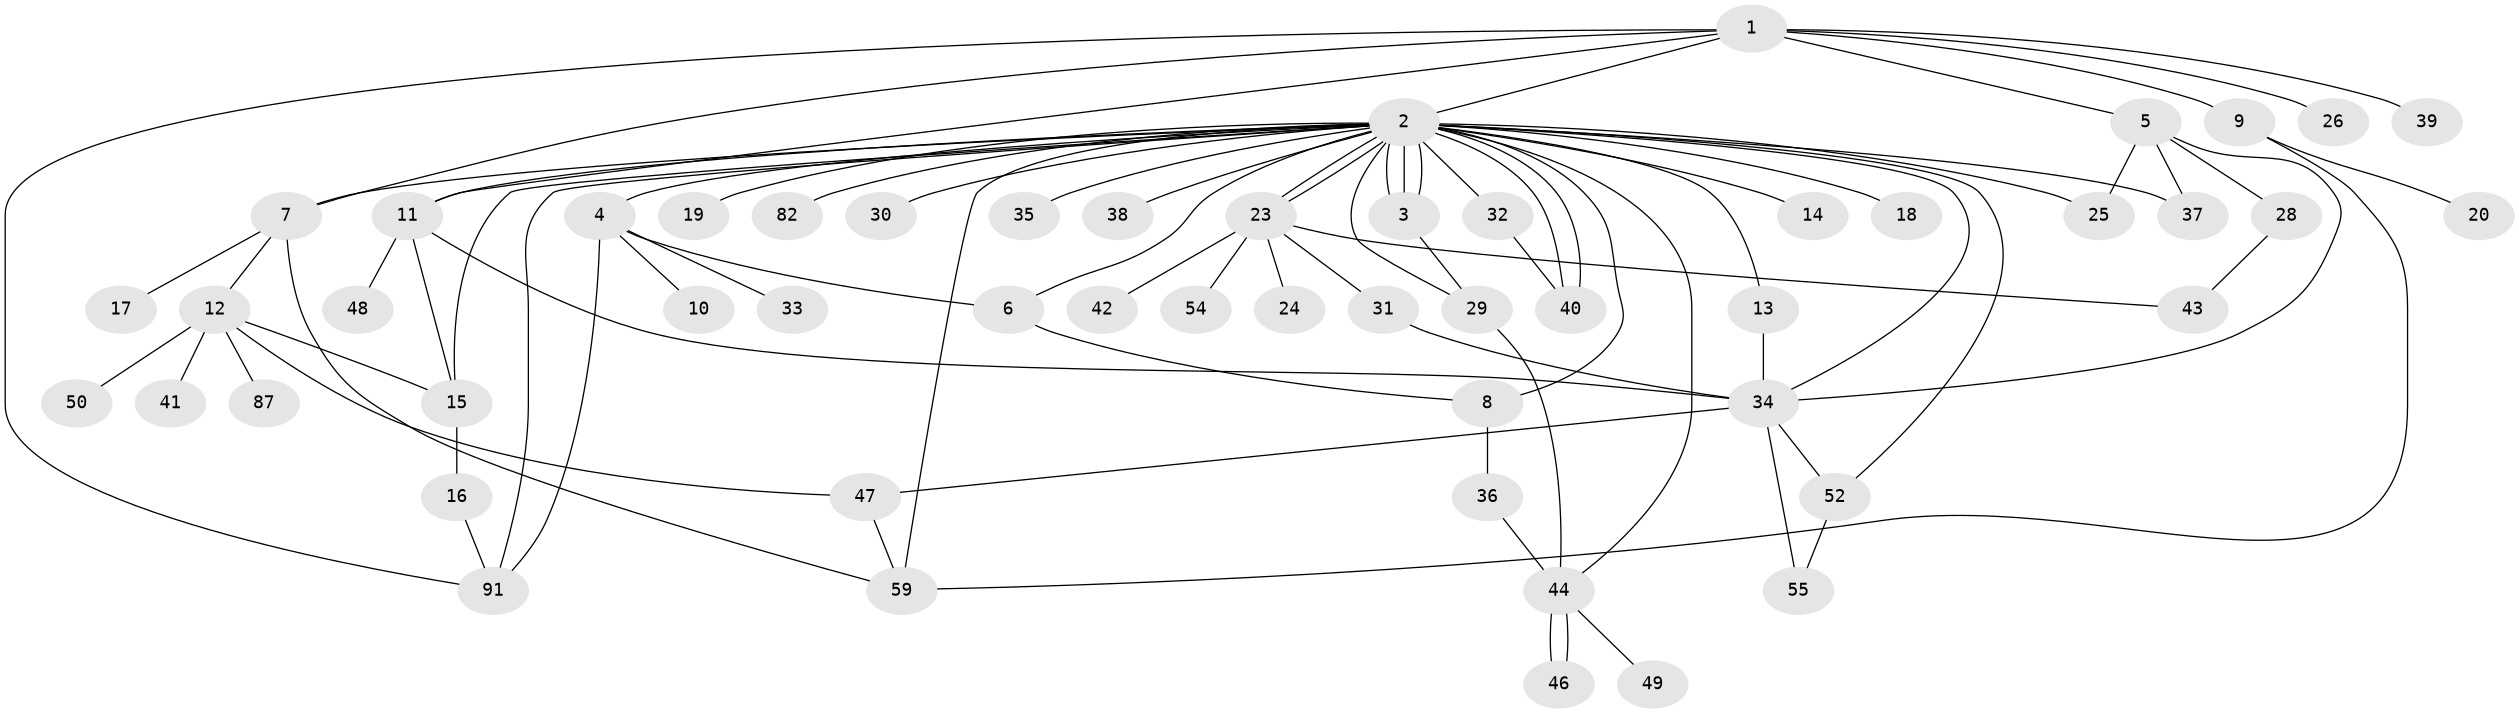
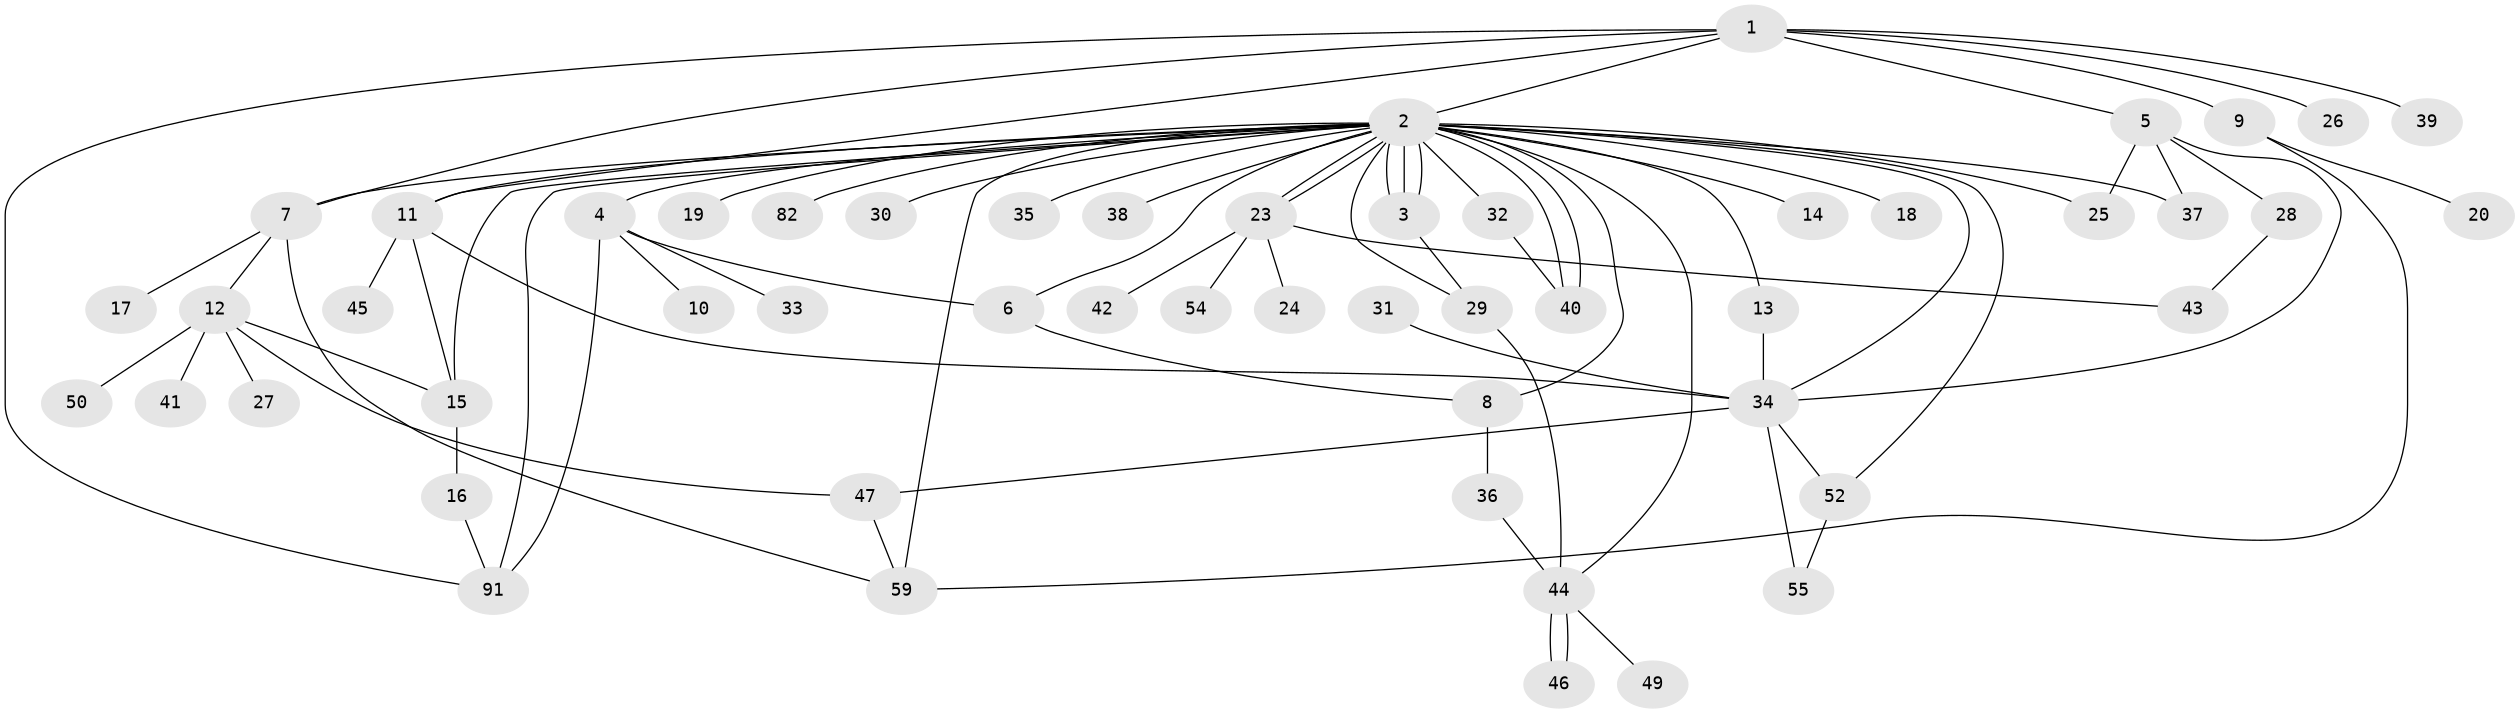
edge "23" -- "31": removed
node "48": label "48" -> "45"
node "87": label "87" -> "27"
